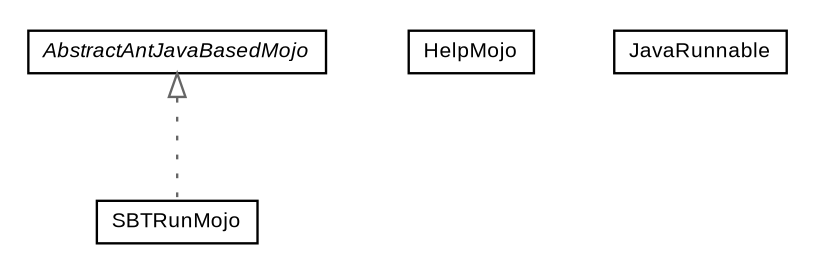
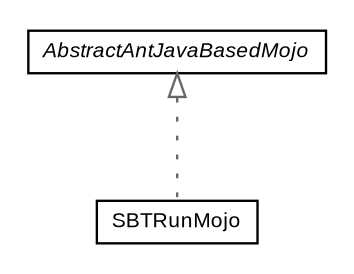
node "HelpMojo": removed
node "JavaRunnable": removed
